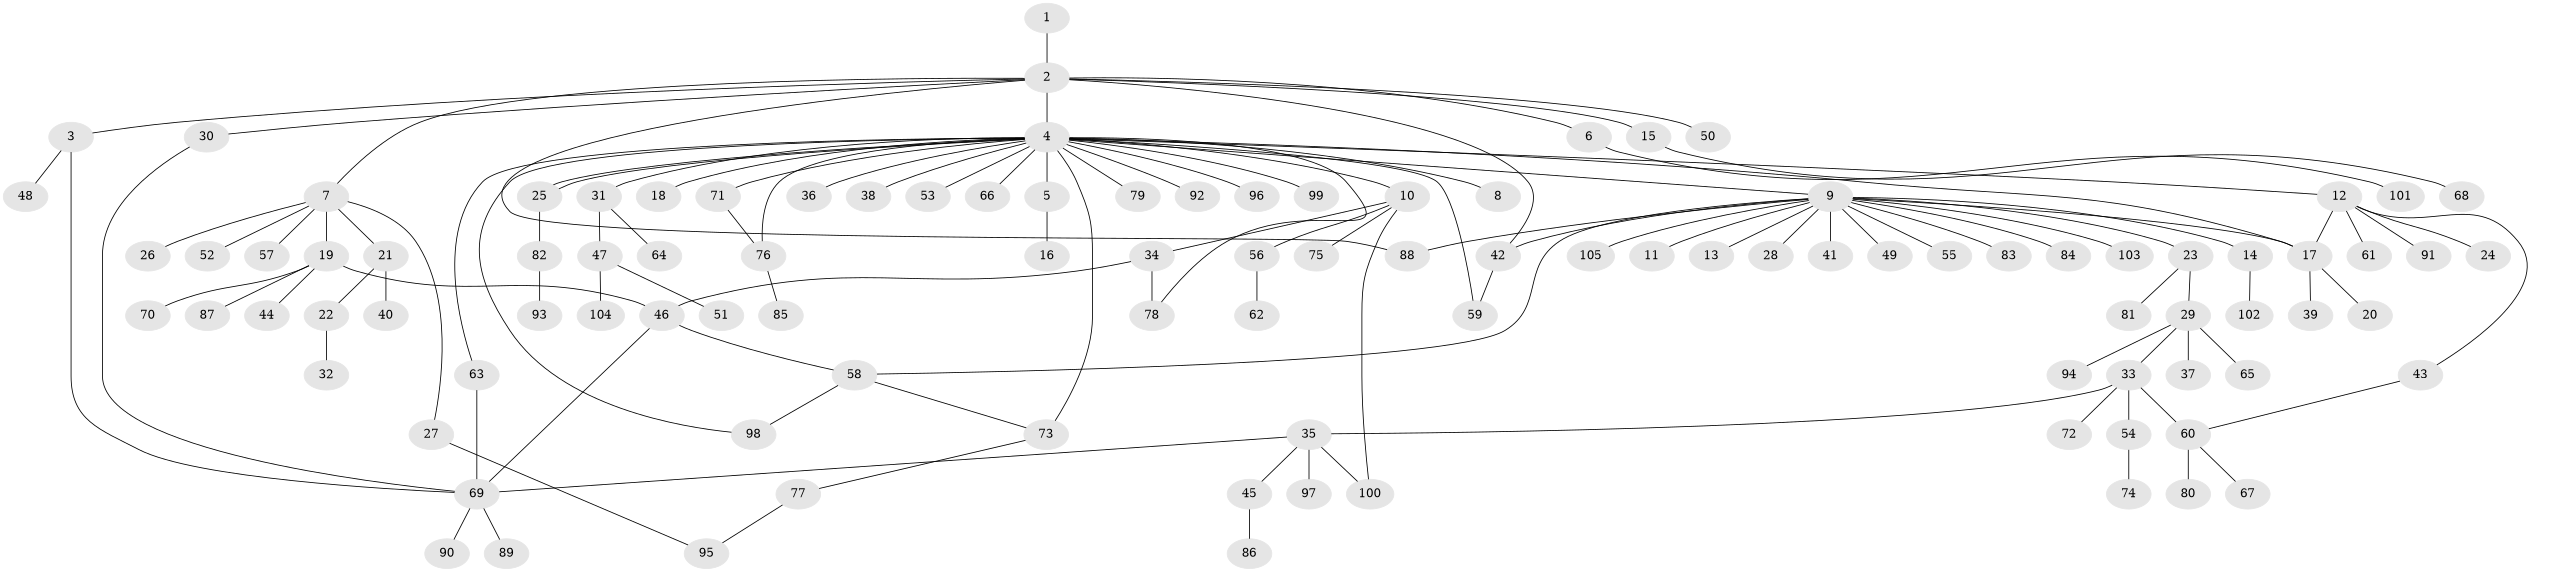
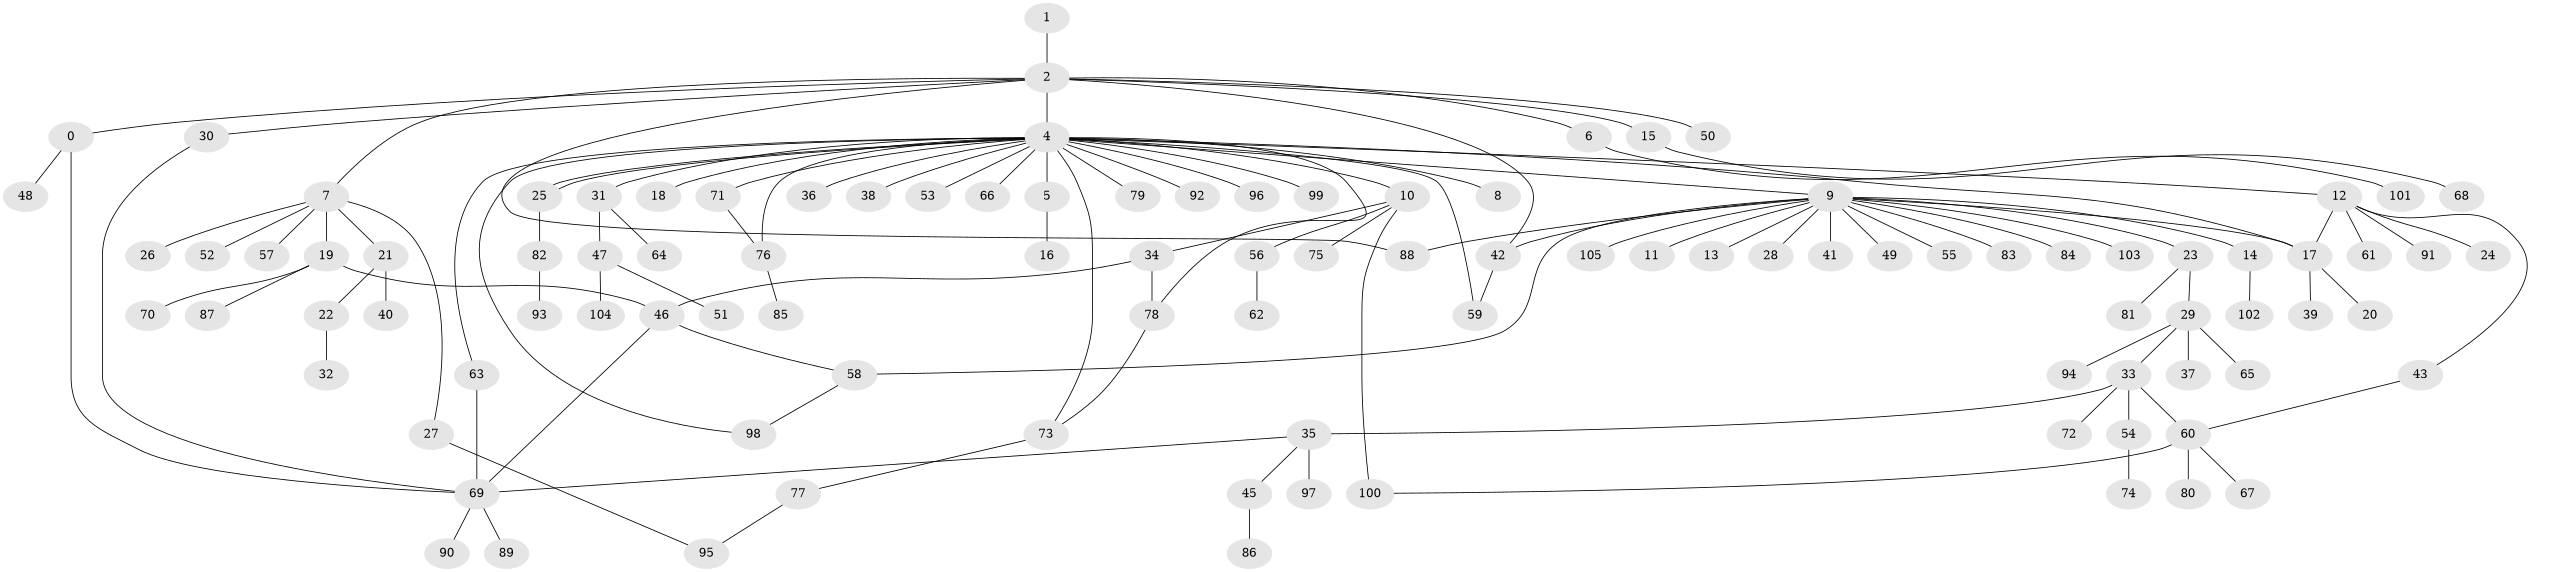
node "3": label "3" -> "0"
node "44": removed
edge "58" -- "73": now "78" -- "73"
edge "35" -- "100": now "60" -- "100"
